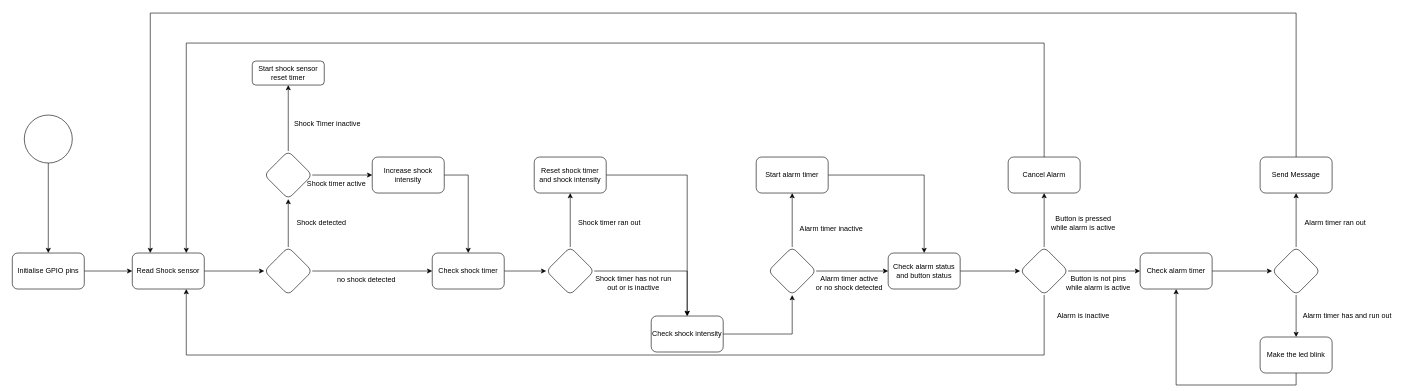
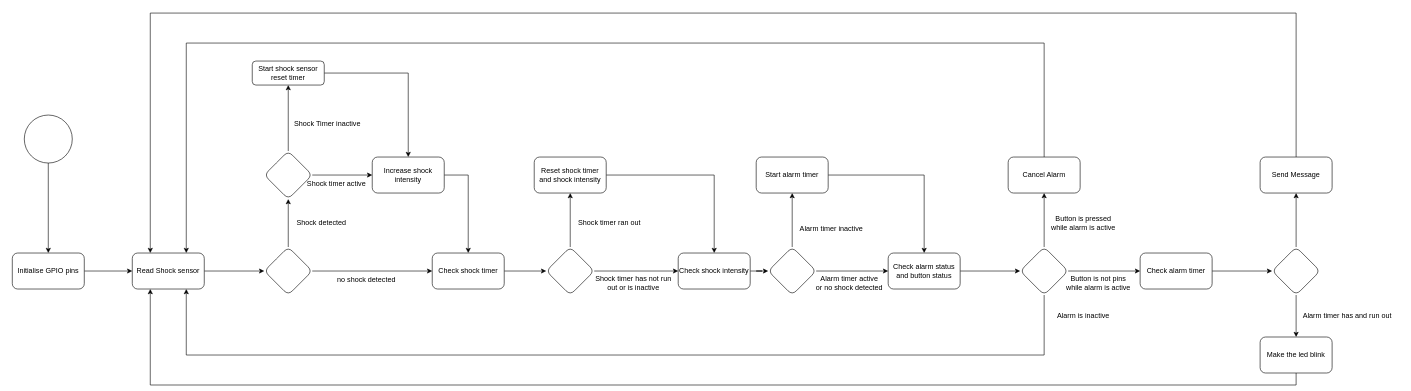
edge "Start shock sensor reset timer" -> "Increase shock intensity": added
node "Alarm timer ran out": removed
edge "Make the led blink" -> "Check alarm timer": now "Make the led blink" -> "Read Shock sensor"
node "Check shock intensity": moved (687, 334) -> (714, 271)
